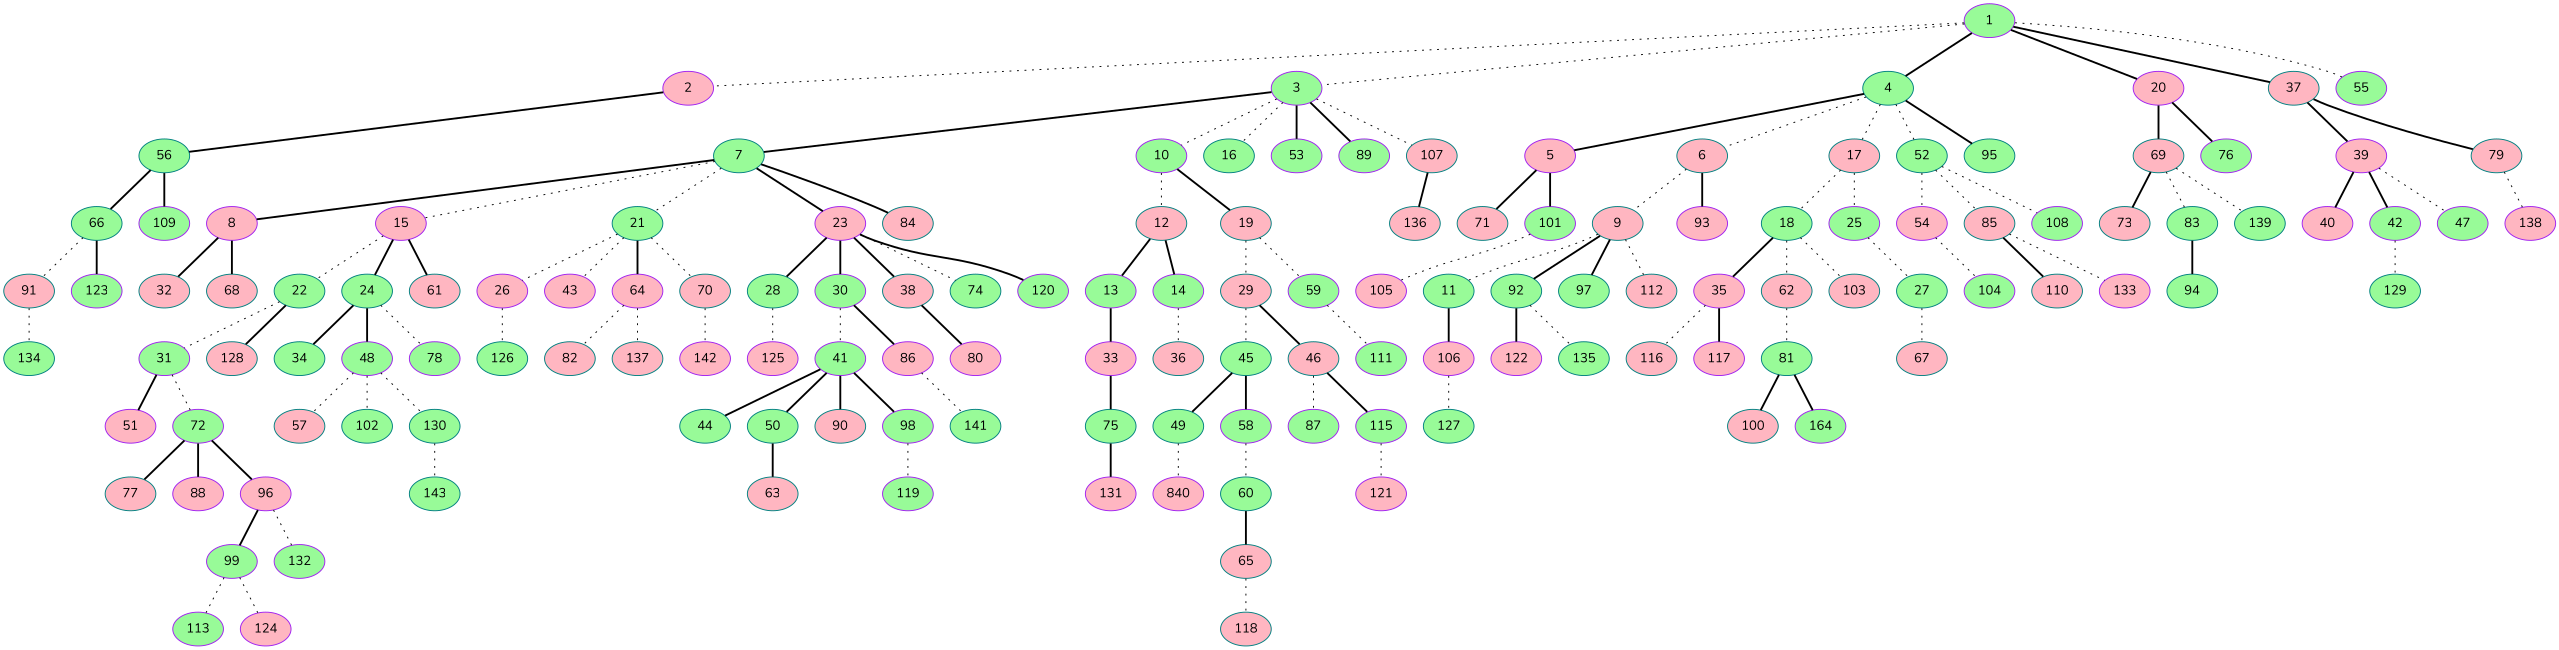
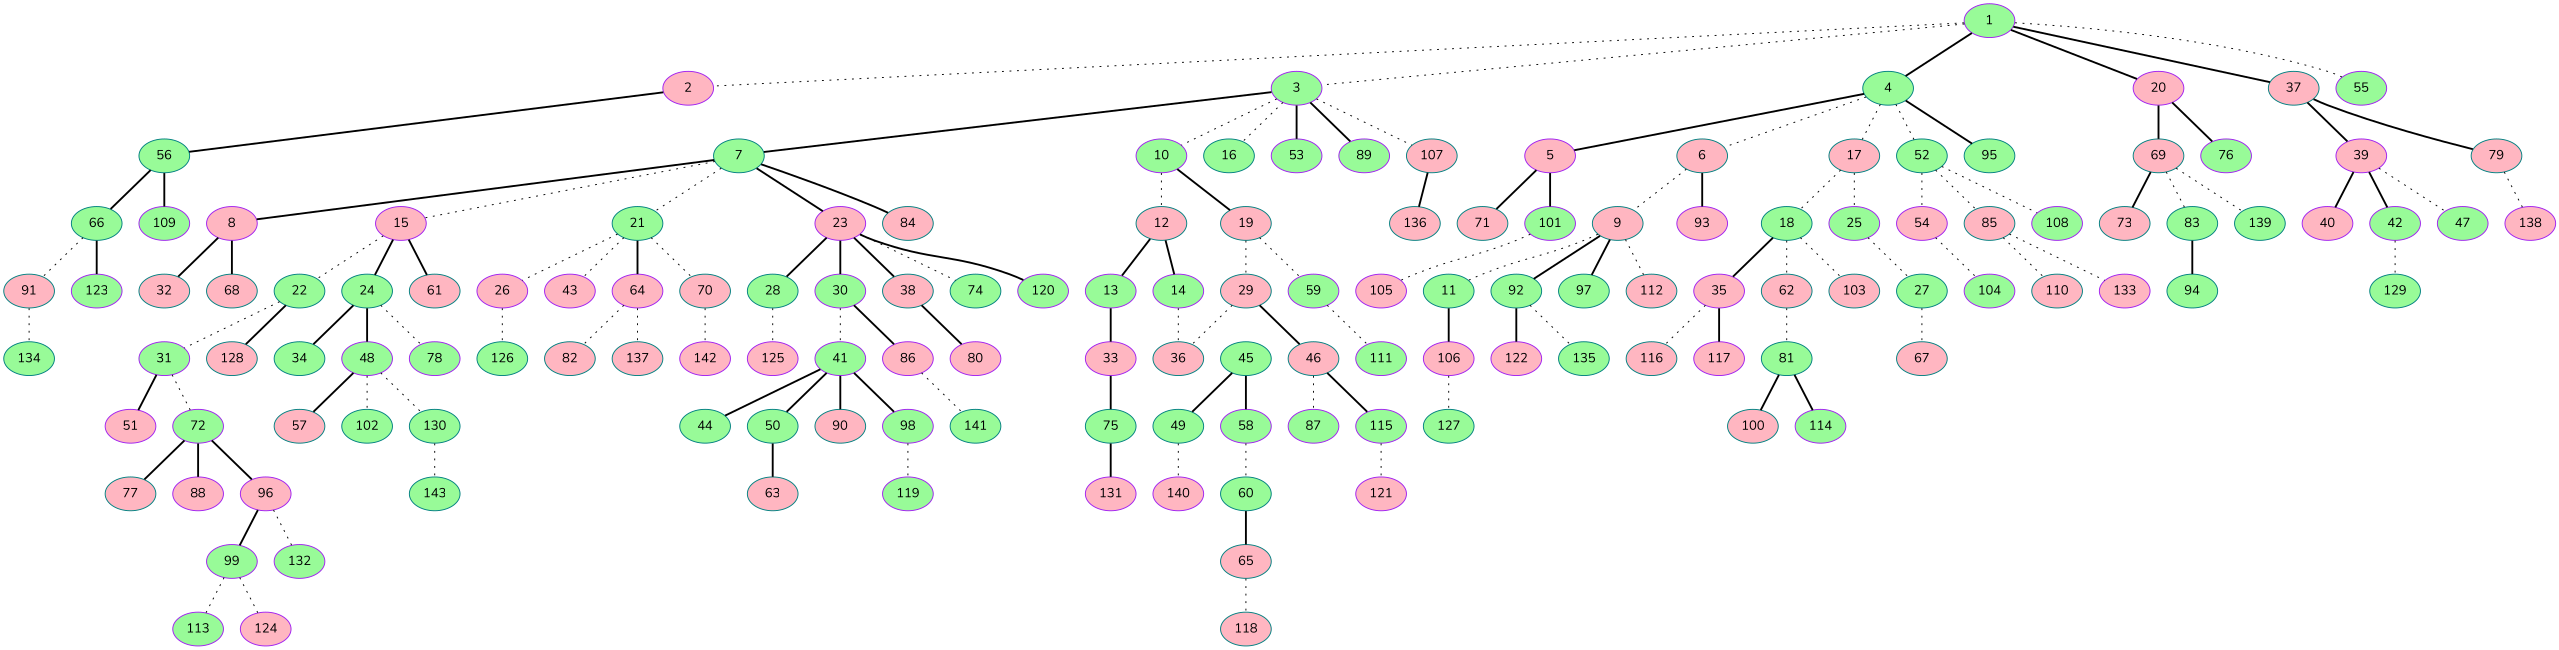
edge "85" -- "110": style bold -> dotted
edge "29" -- "45": now "29" -- "36"
edge "48" -- "57": style dotted -> bold
node "164": label "164" -> "114"
node "840": label "840" -> "140"
